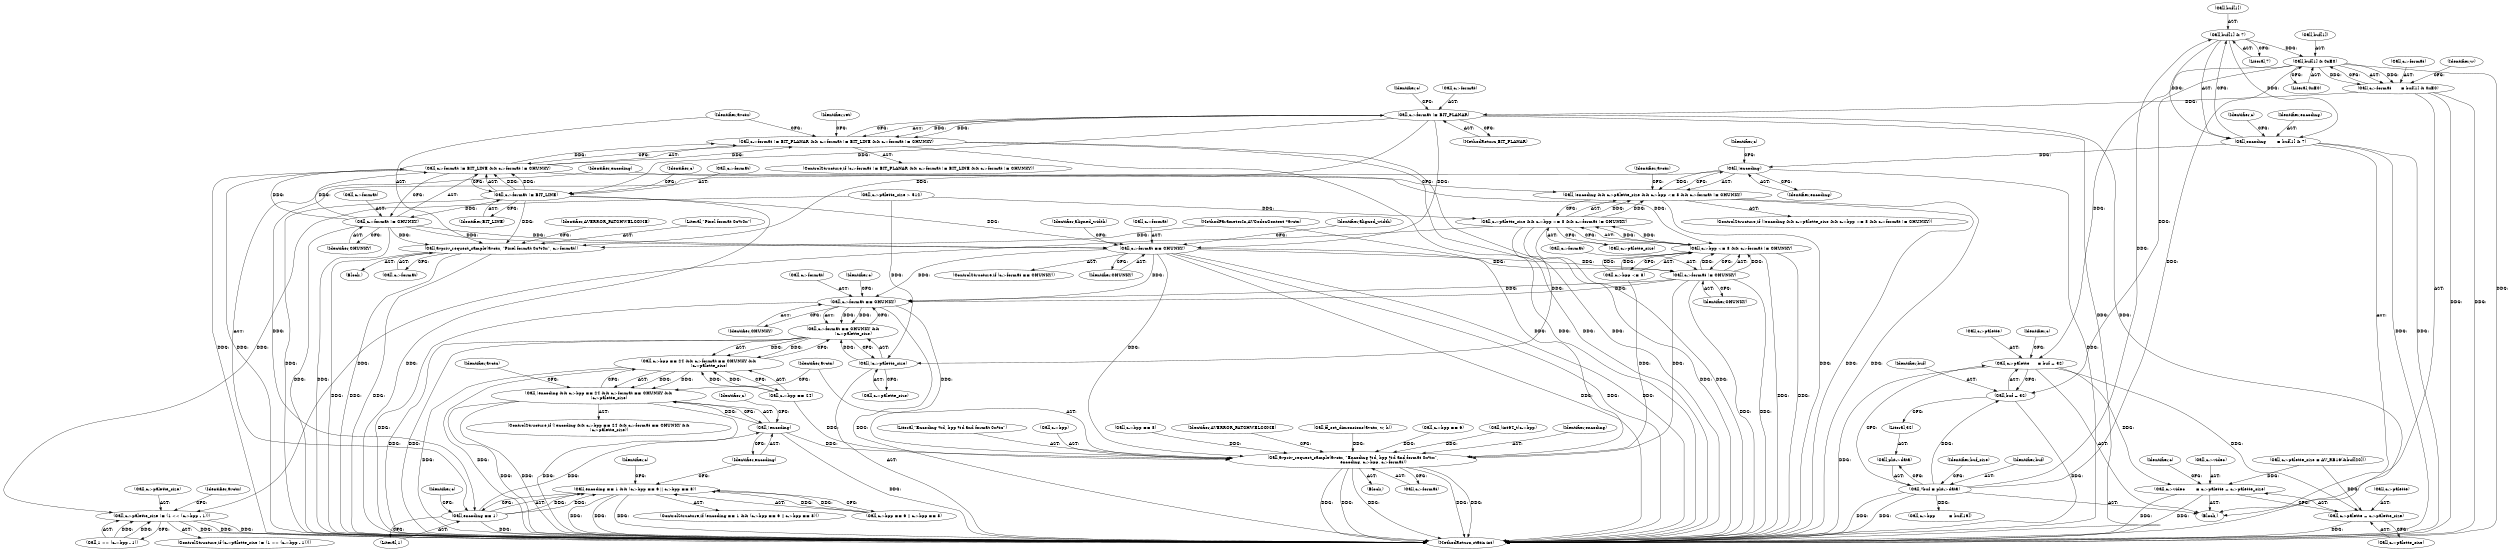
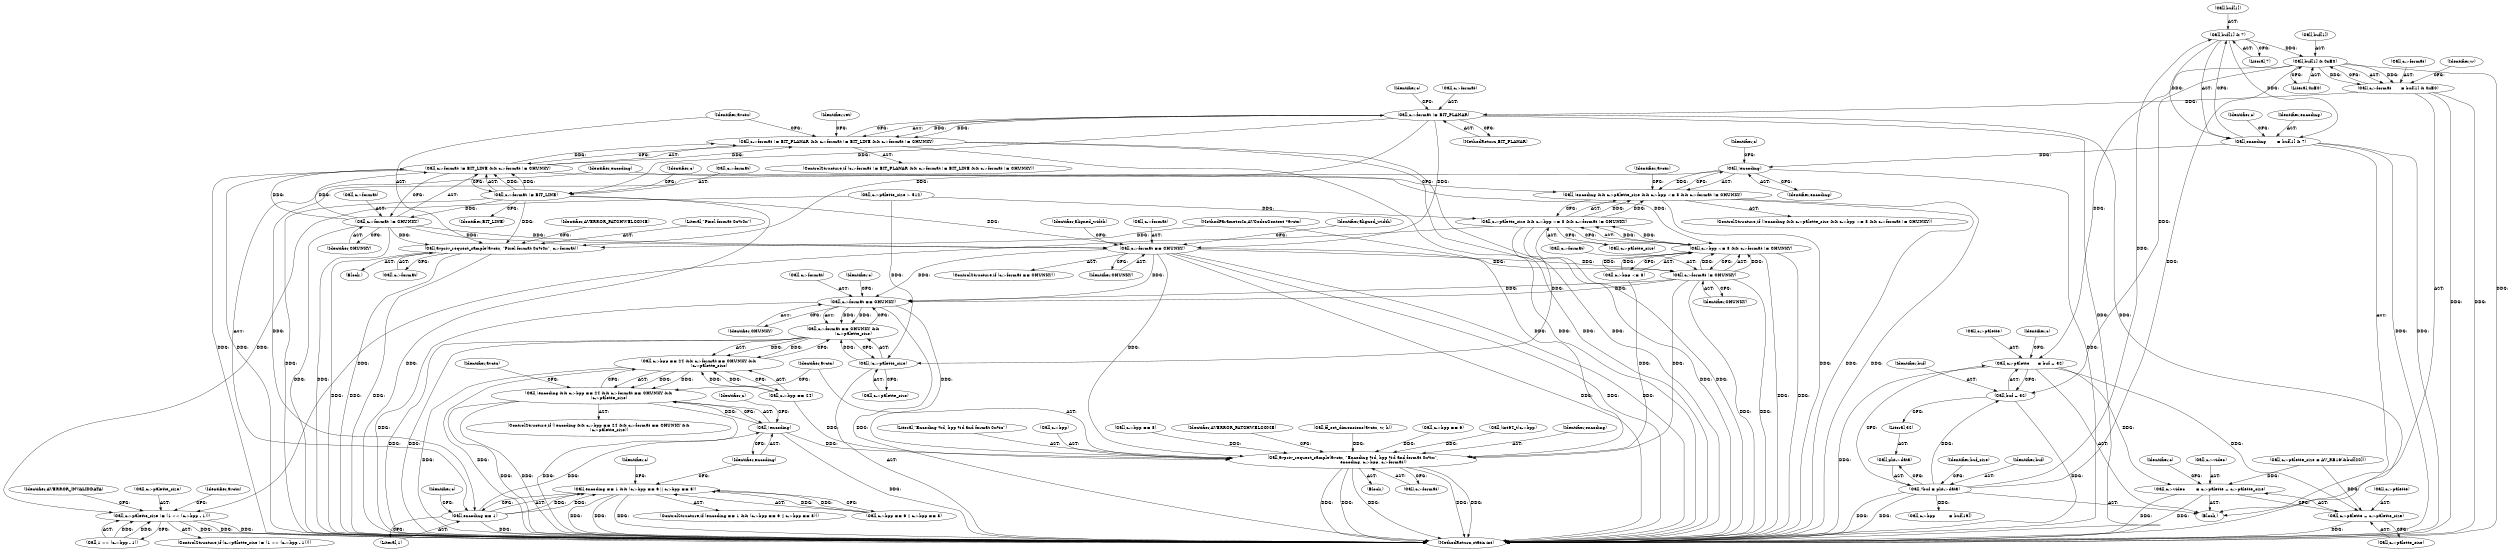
edge "(Identifier,BIT_LINE)" -> "(Call,c->format != BIT_LINE)": removed, label "AST:"
node "(Identifier,AVERROR_INVALIDDATA)": added
